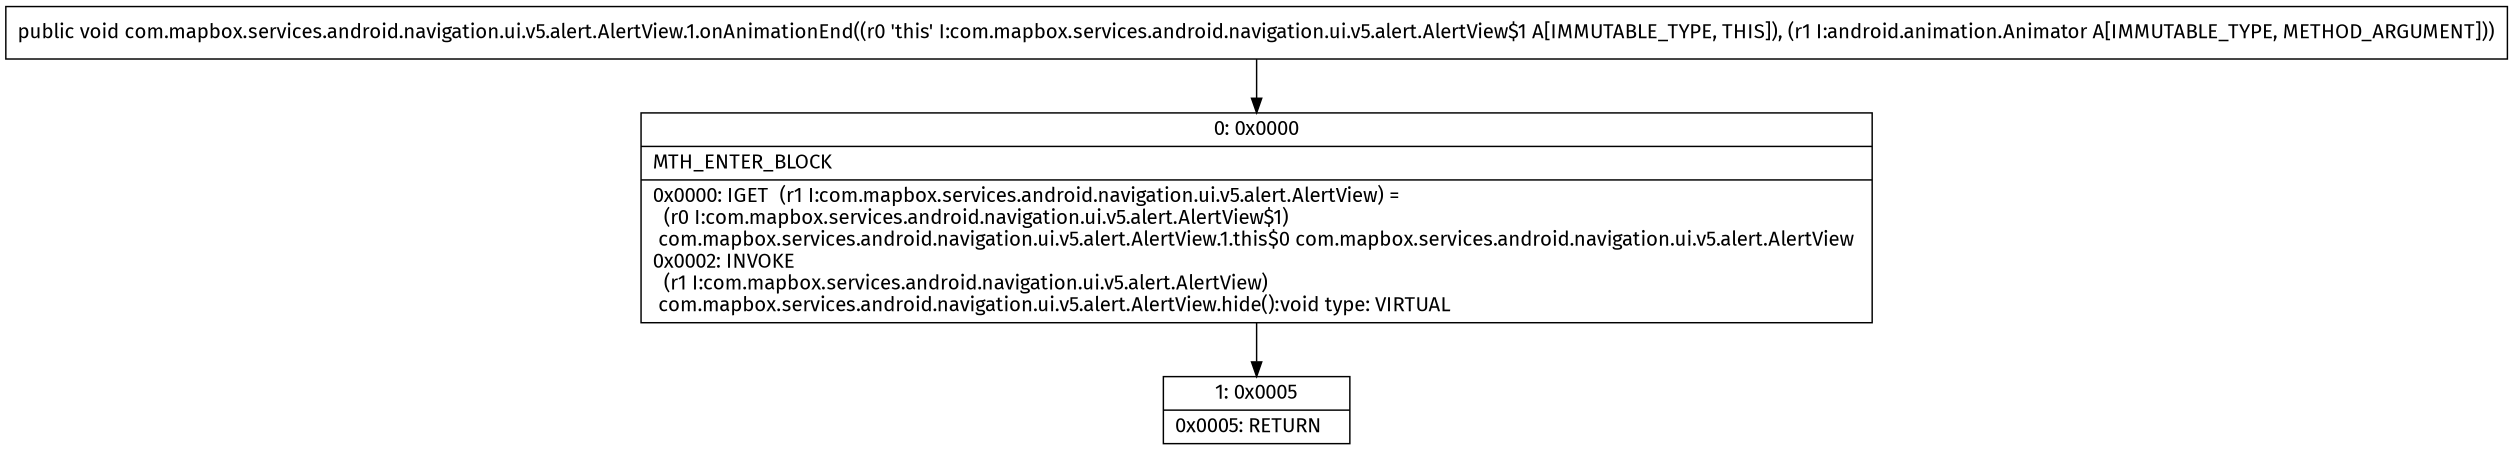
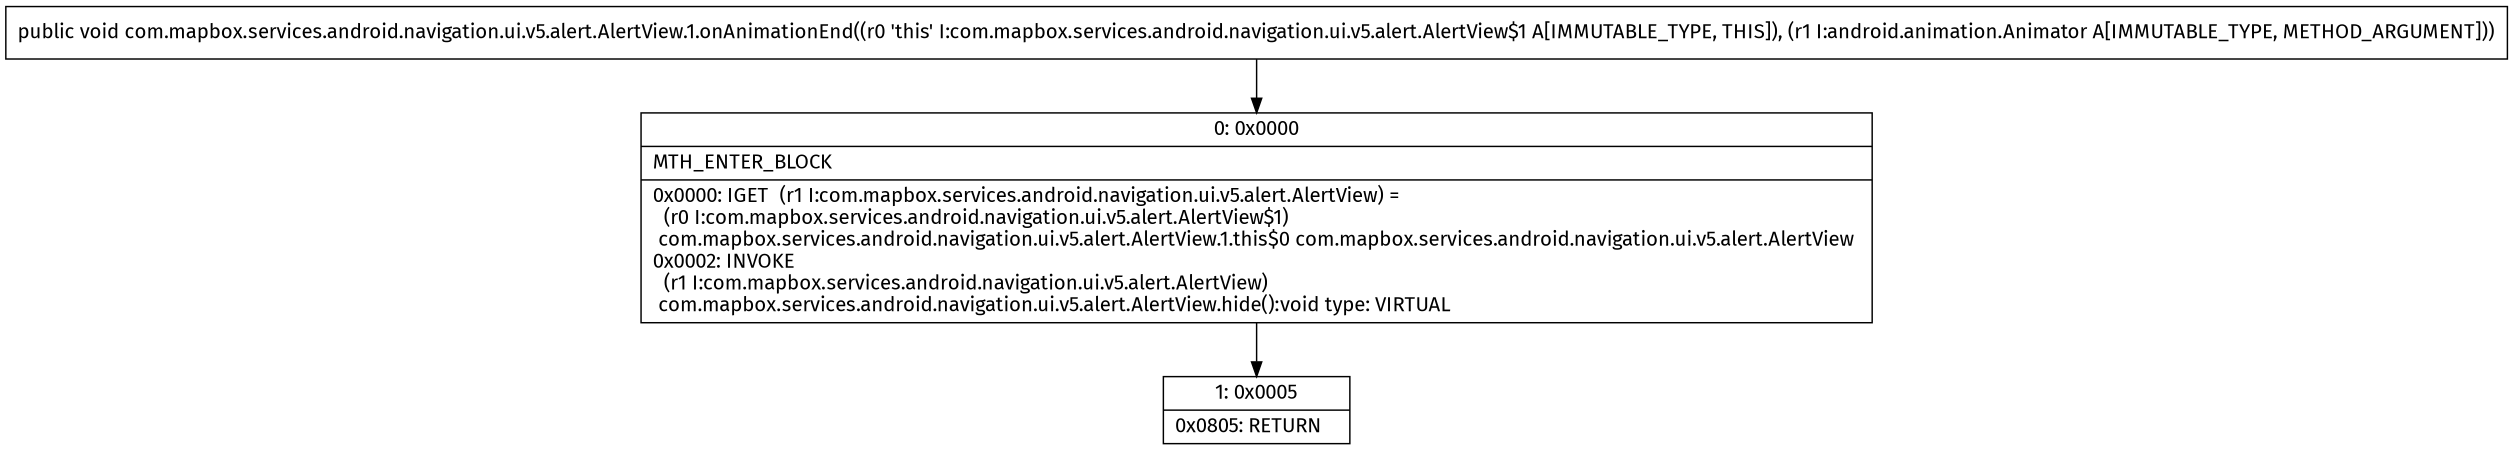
node "1: 0x0005": text "0x0005: RETURN" -> "0x0805: RETURN"
